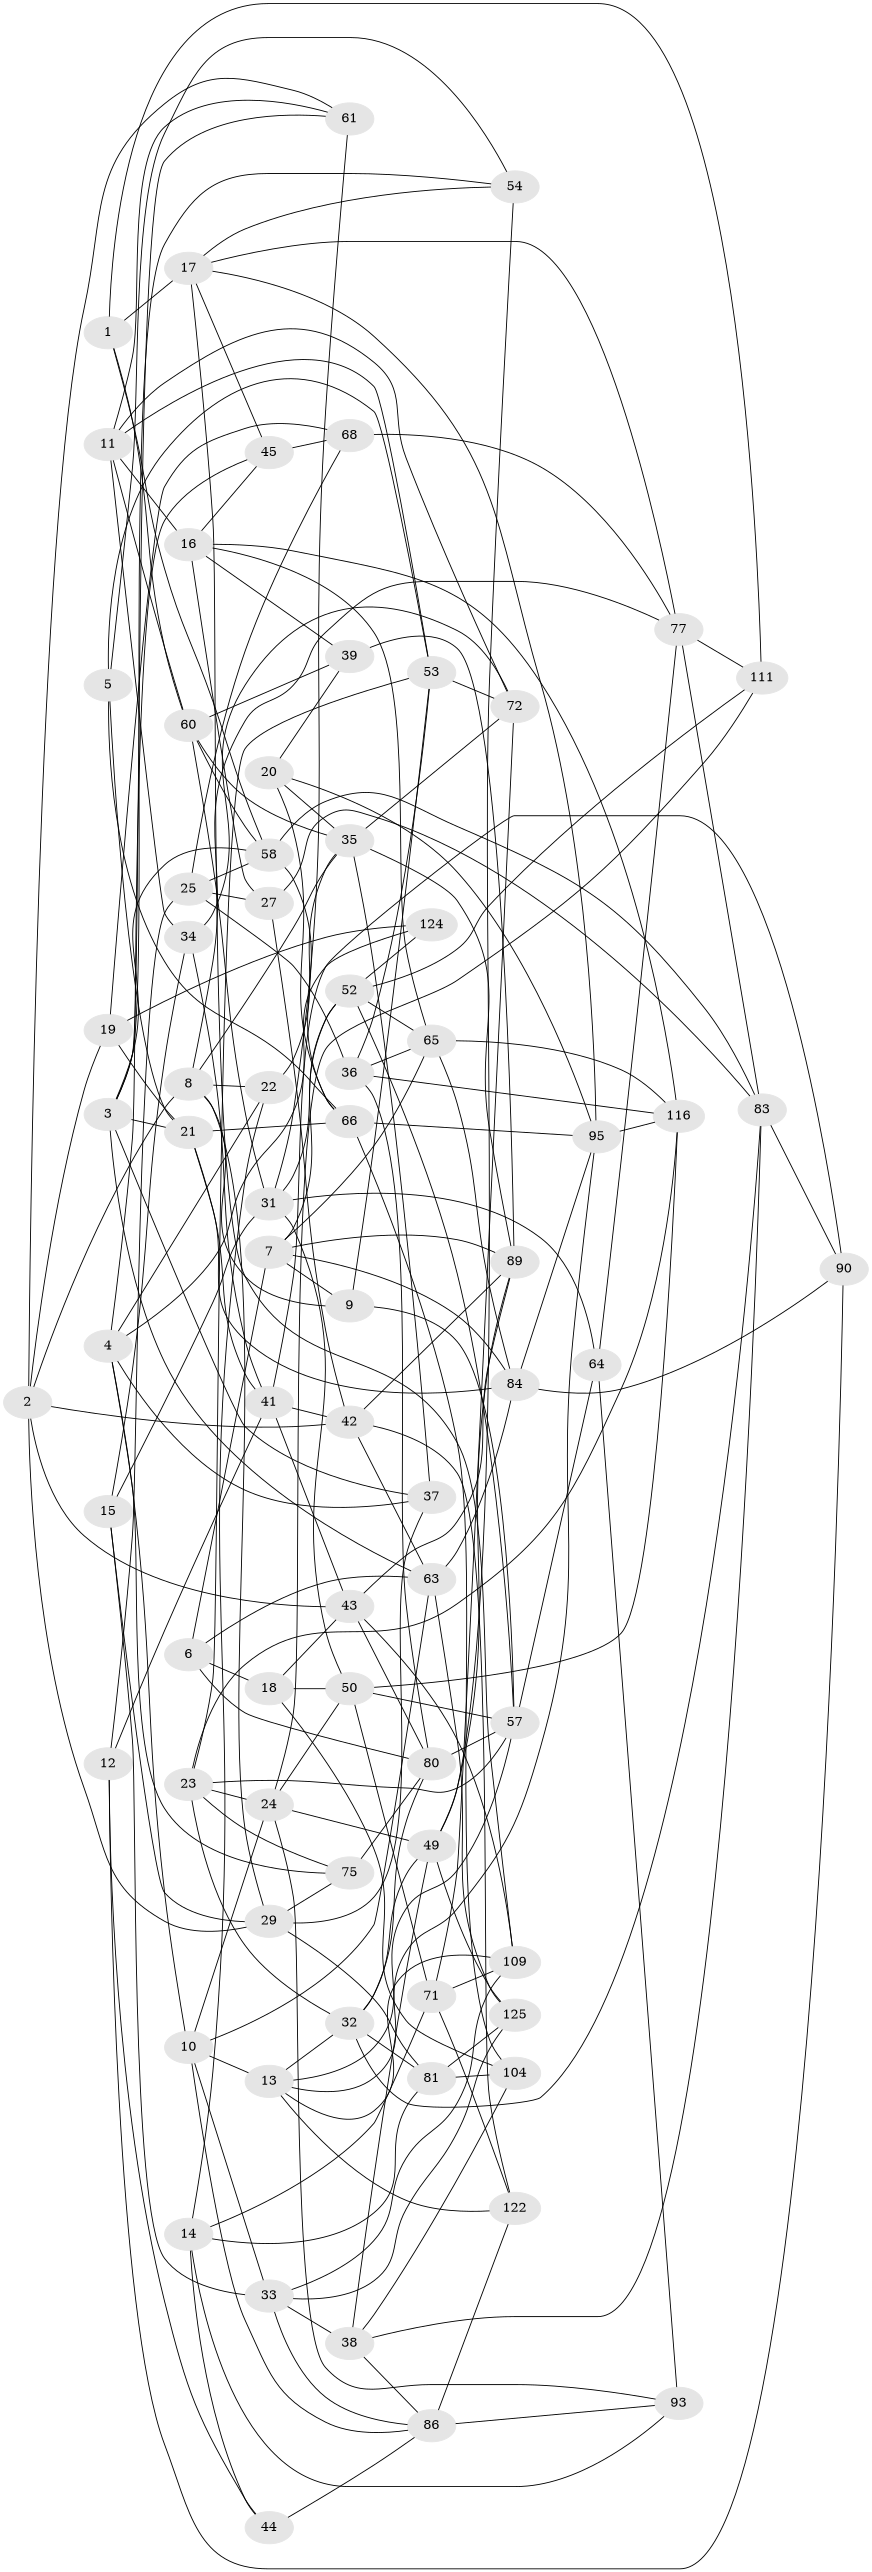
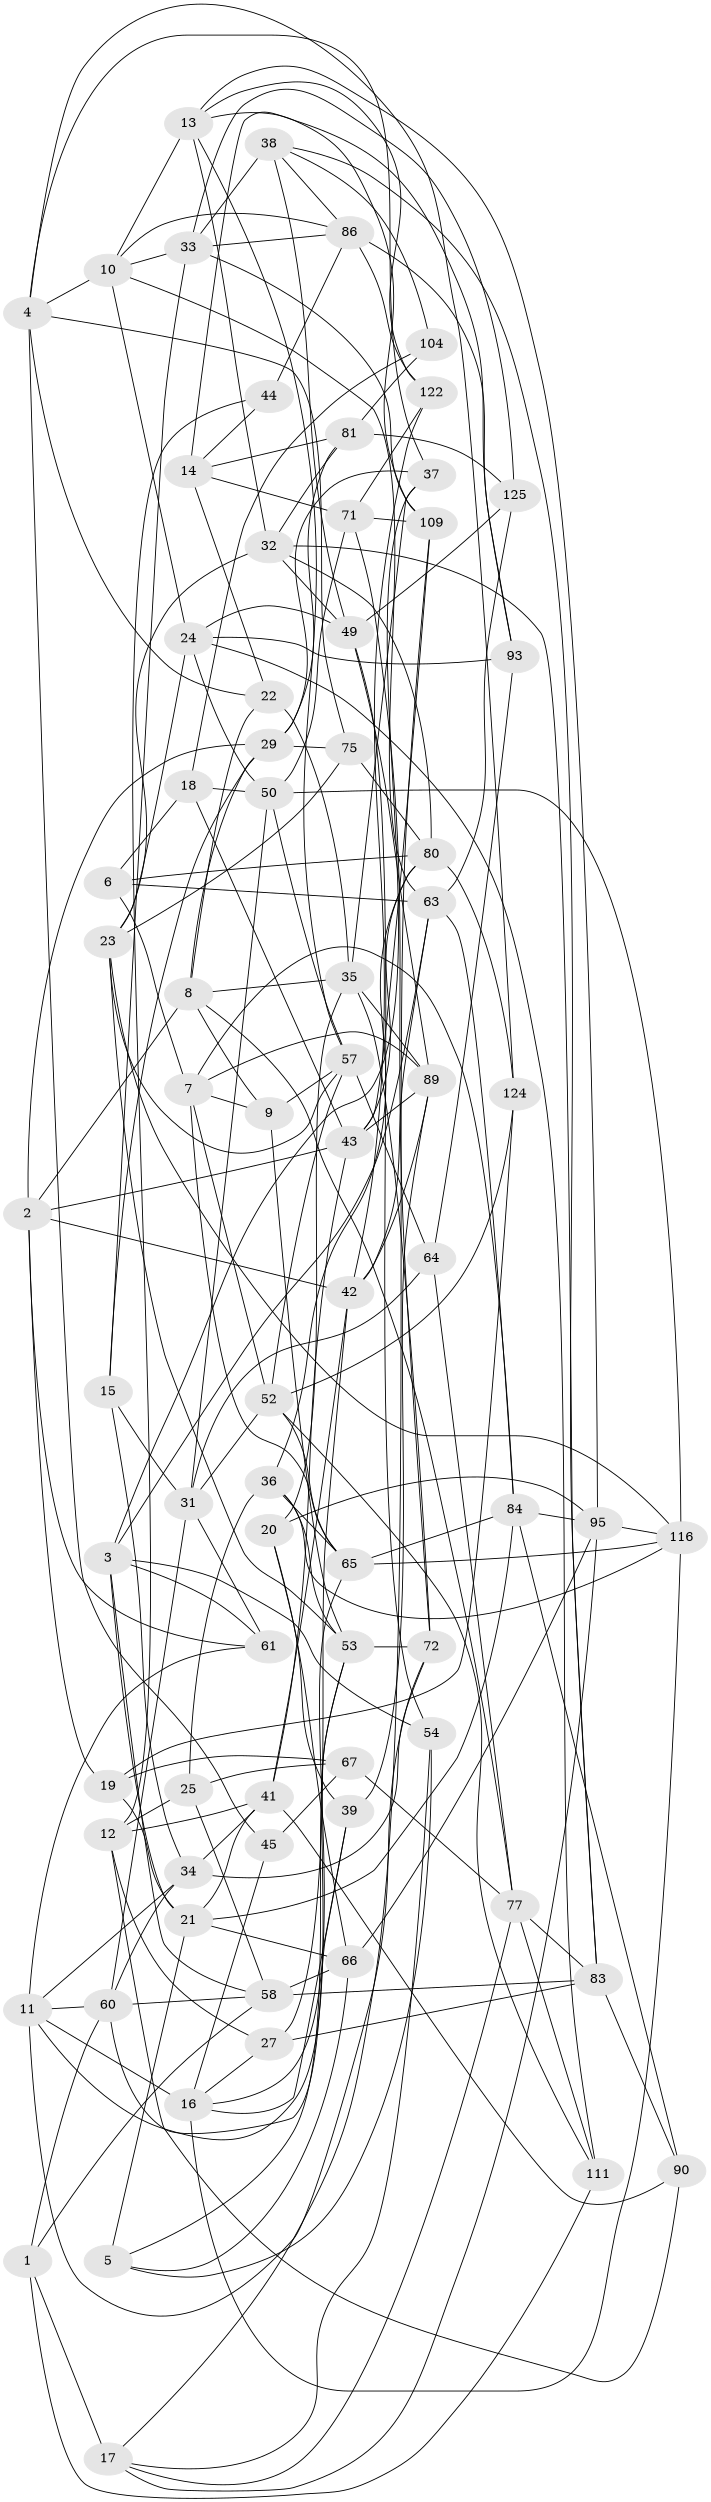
edge "17" -- "45": removed
node "68": label "68" -> "67"
edge "60" -- "35": now "60" -- "34"
edge "25" -- "27": now "12" -- "27"
edge "66" -- "104": removed
edge "57" -- "80": now "124" -- "80"
